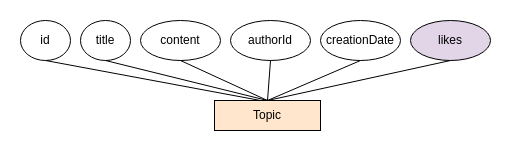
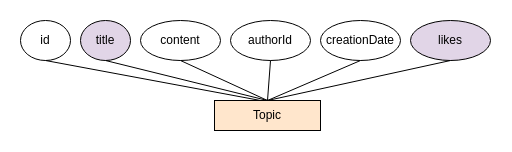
node "title": fillcolor #ffffff -> #e1d5e7
